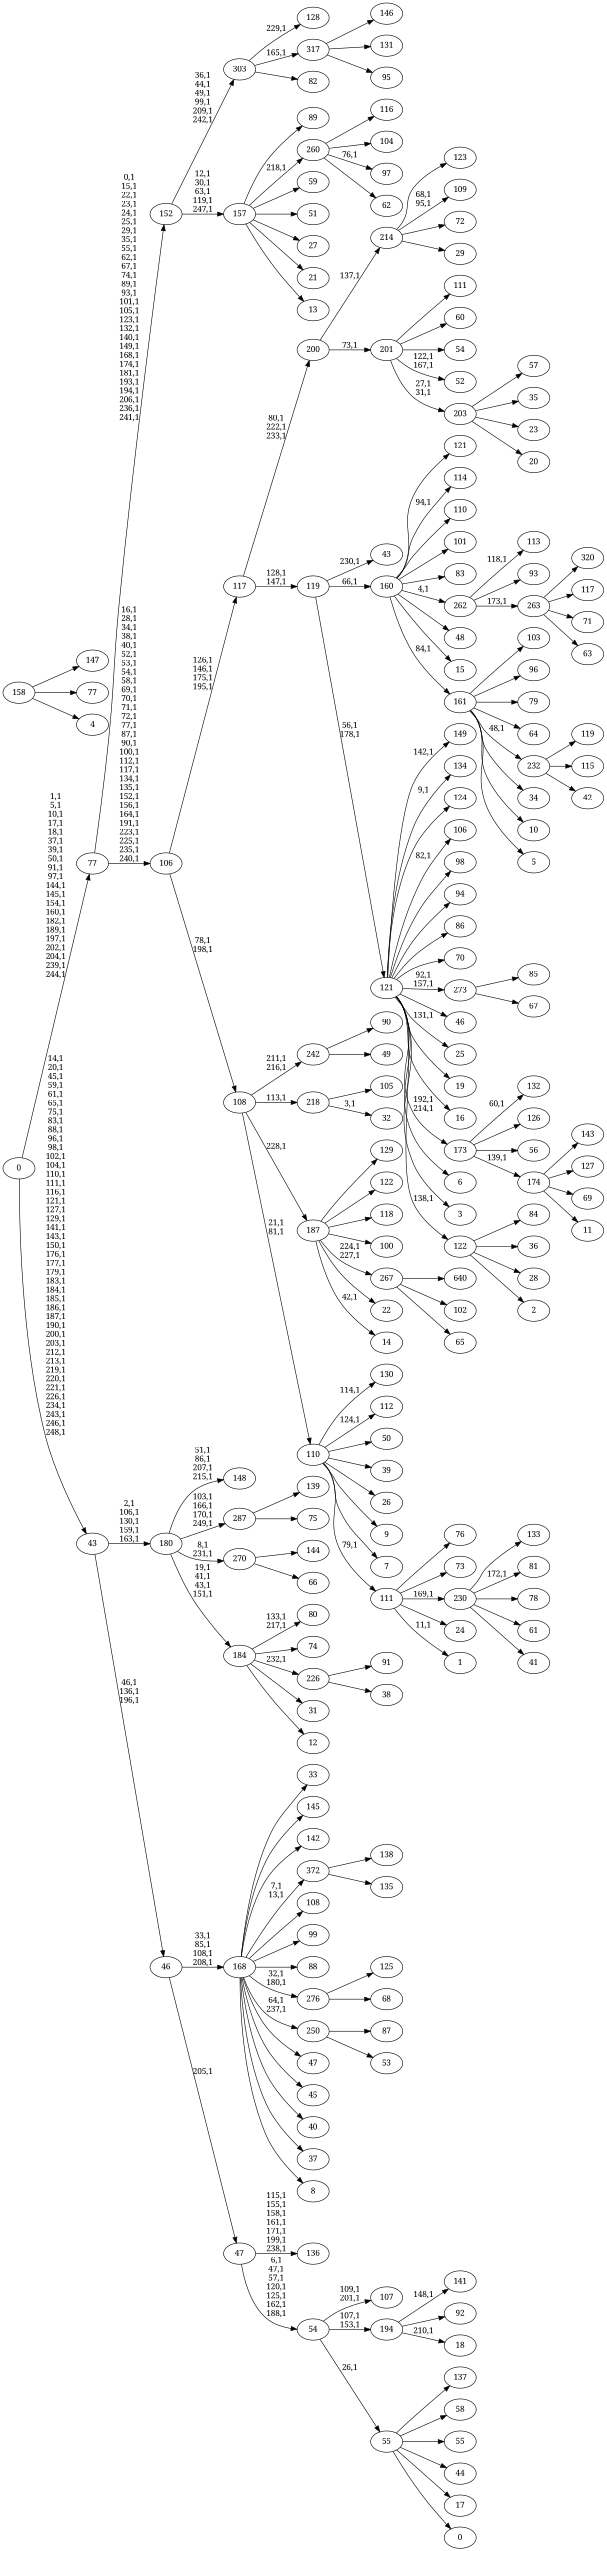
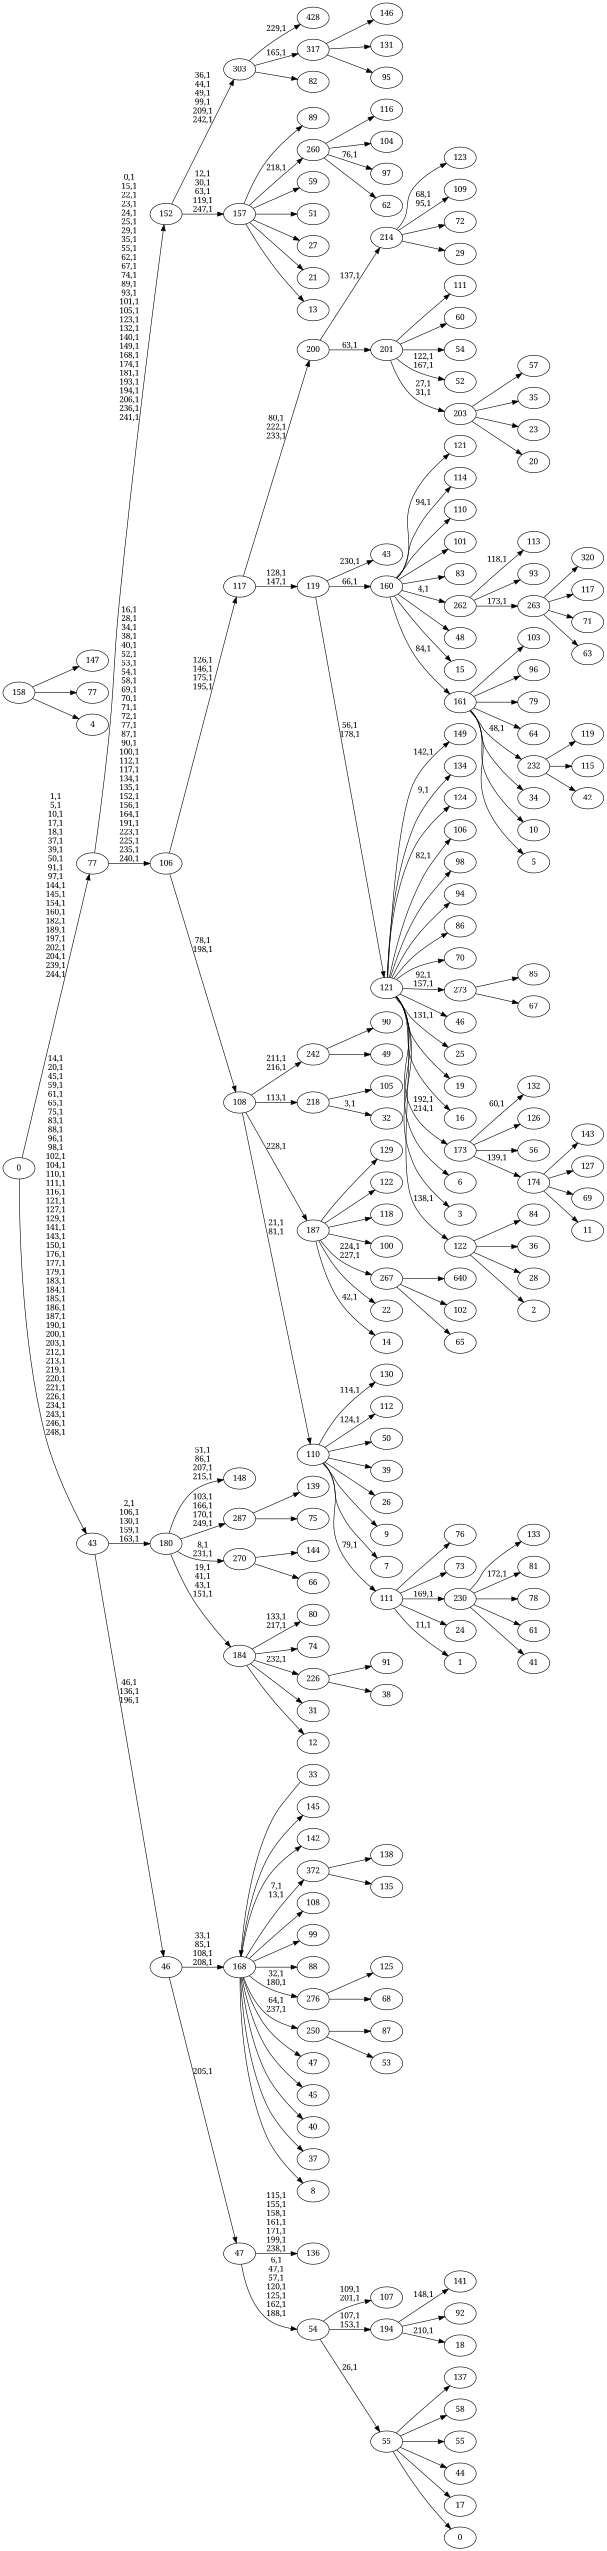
node "128": label "128" -> "428"
edge "200" -> "201": label "73,1" -> "63,1"
edge "168" -> "33": reversed
